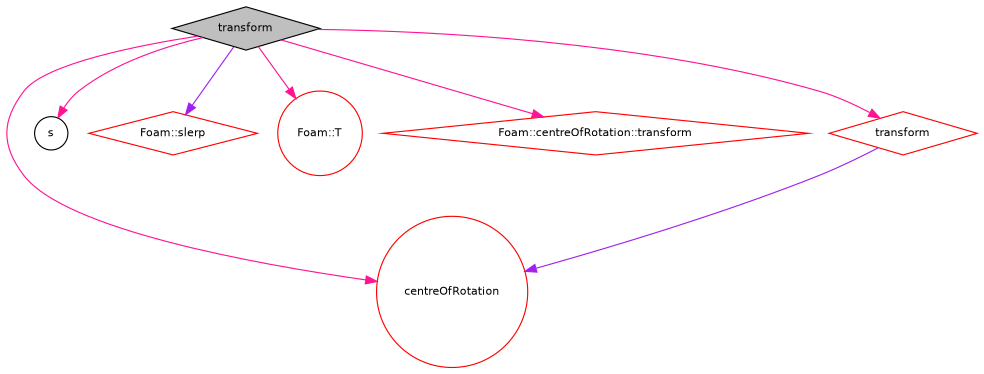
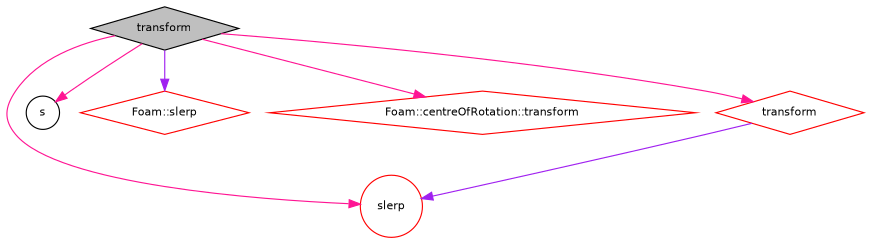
node "Foam::T": removed
node "centreOfRotation": label "centreOfRotation" -> "slerp"
